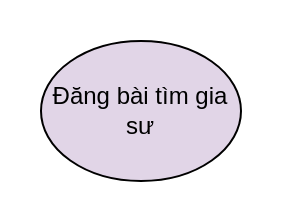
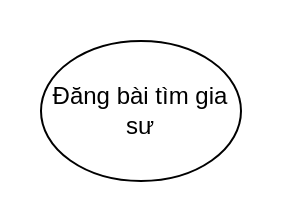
node "Đăng bài tìm gia sư": fillcolor #e1d5e7 -> #ffffff
